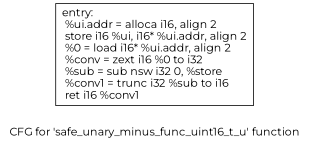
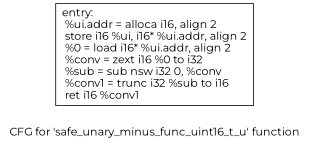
node "entry:": text "%sub = sub nsw i32 0, %store" -> "%sub = sub nsw i32 0, %conv"
